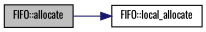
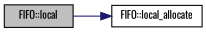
node "FIFO::allocate": label "FIFO::allocate" -> "FIFO::local"
